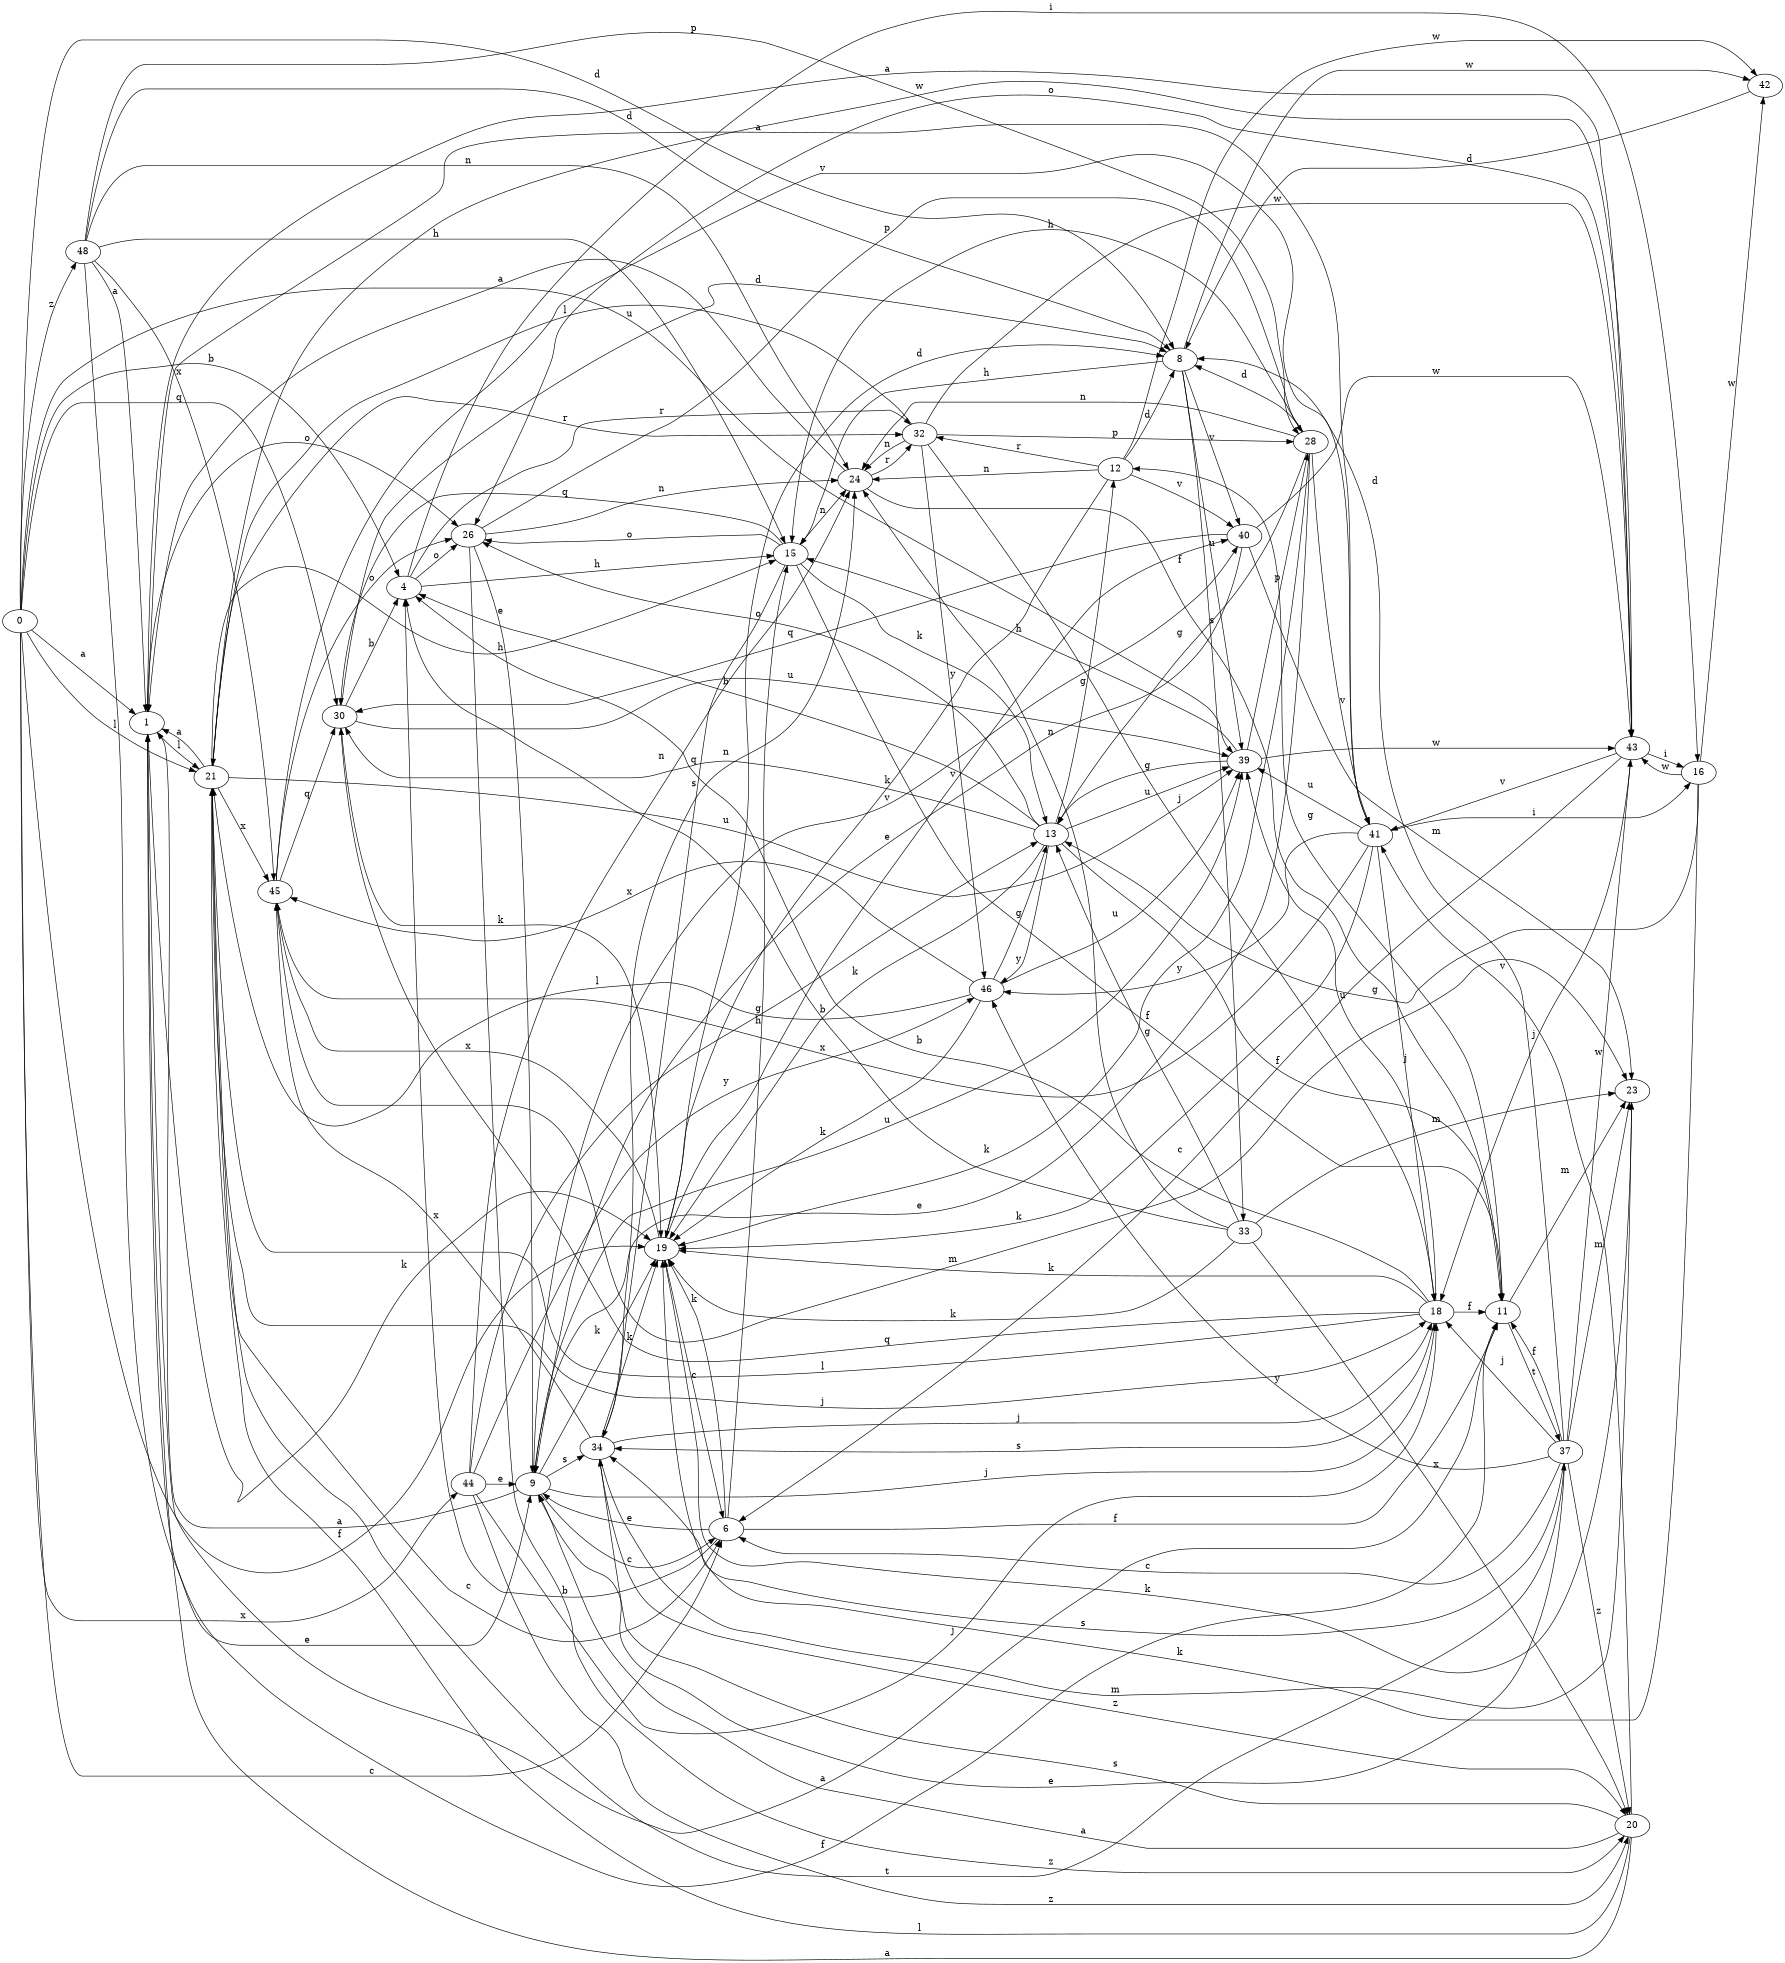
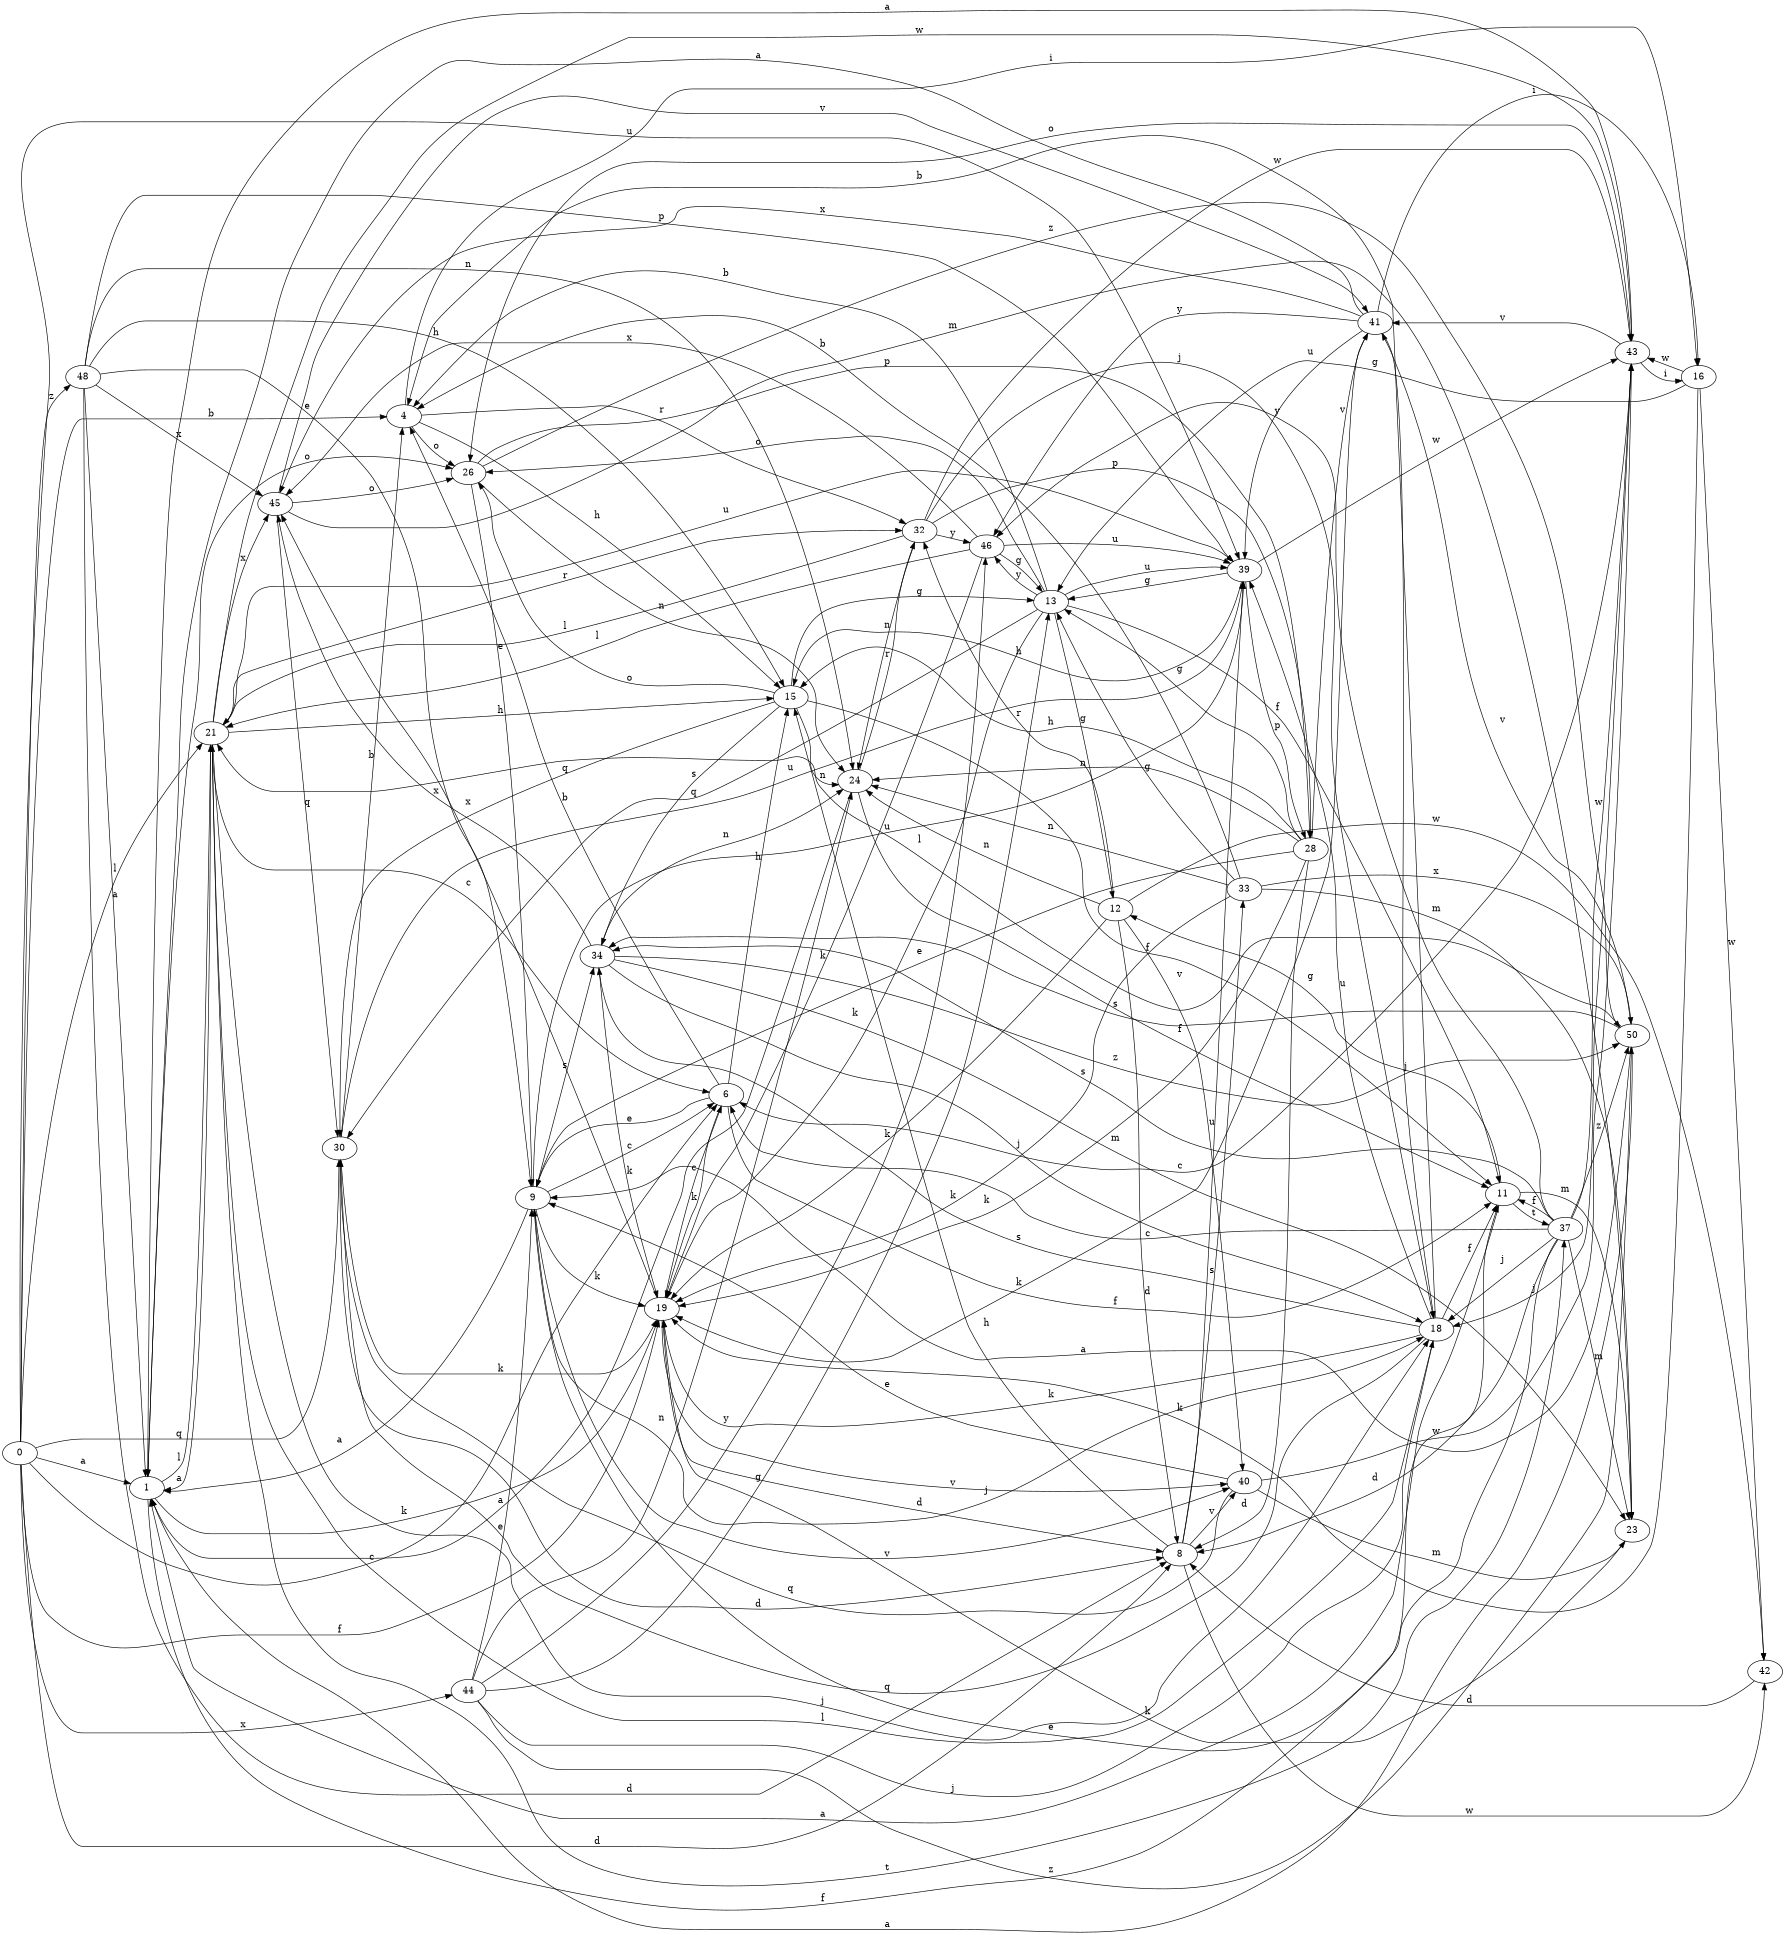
edge "48" -> "28": now "48" -> "39"
edge "15" -> "13": label "k" -> "g"
node "20": label "20" -> "50"
